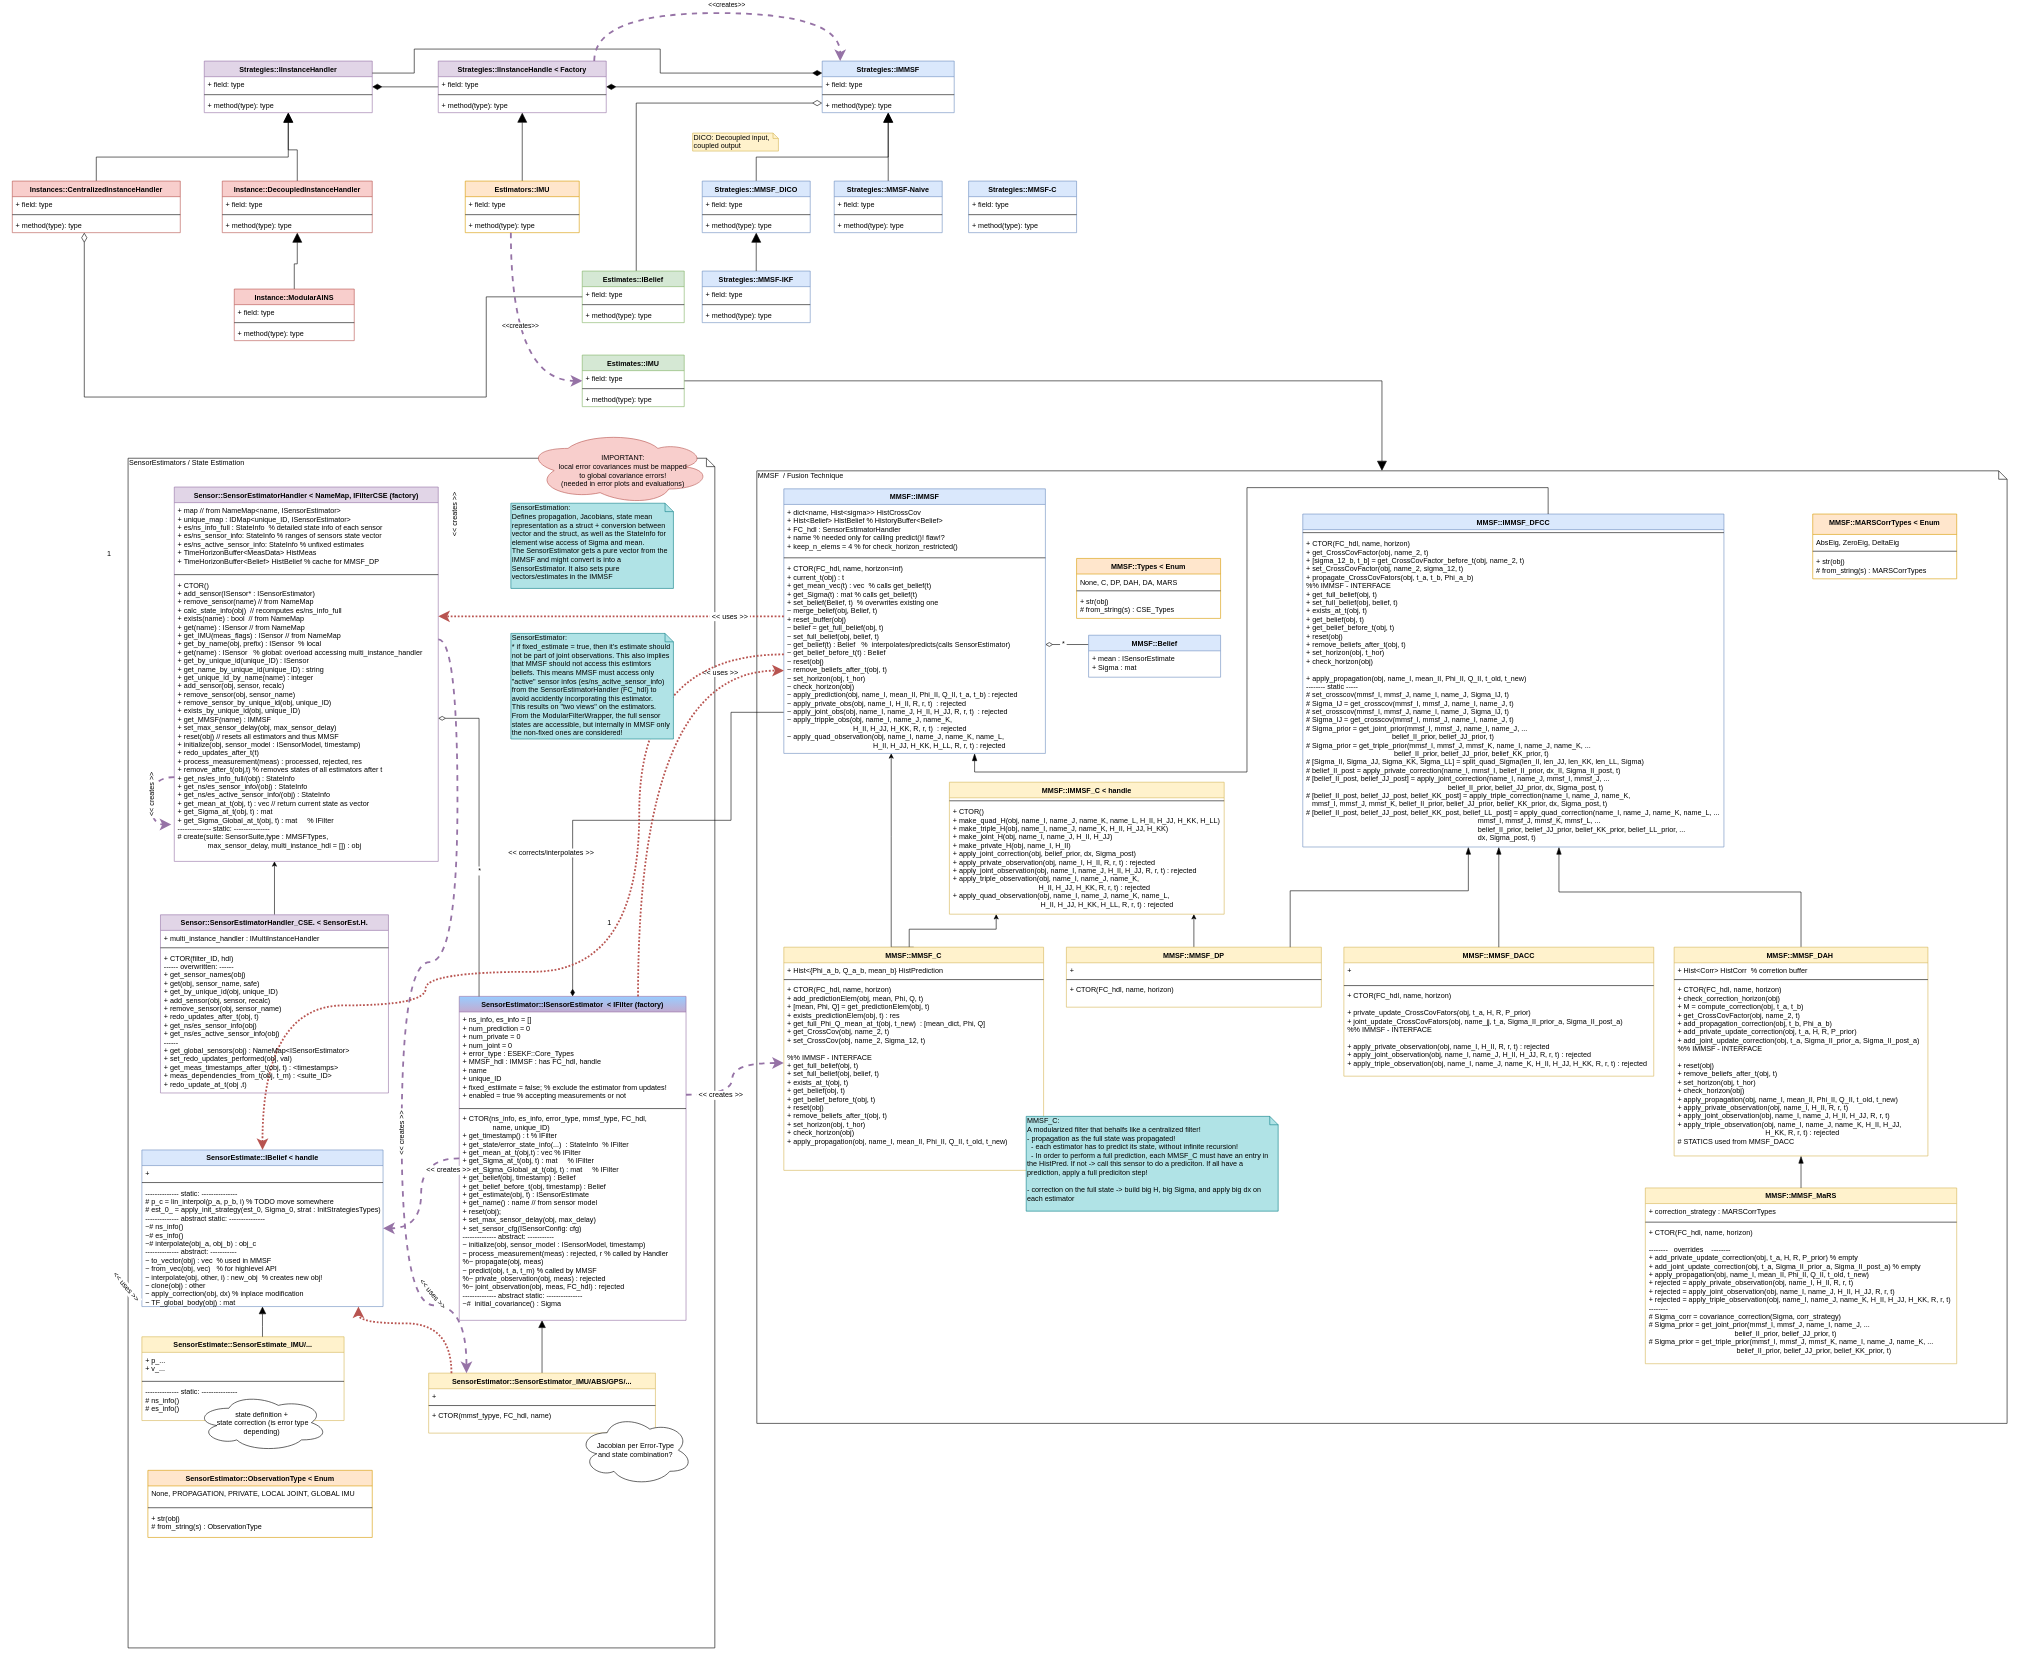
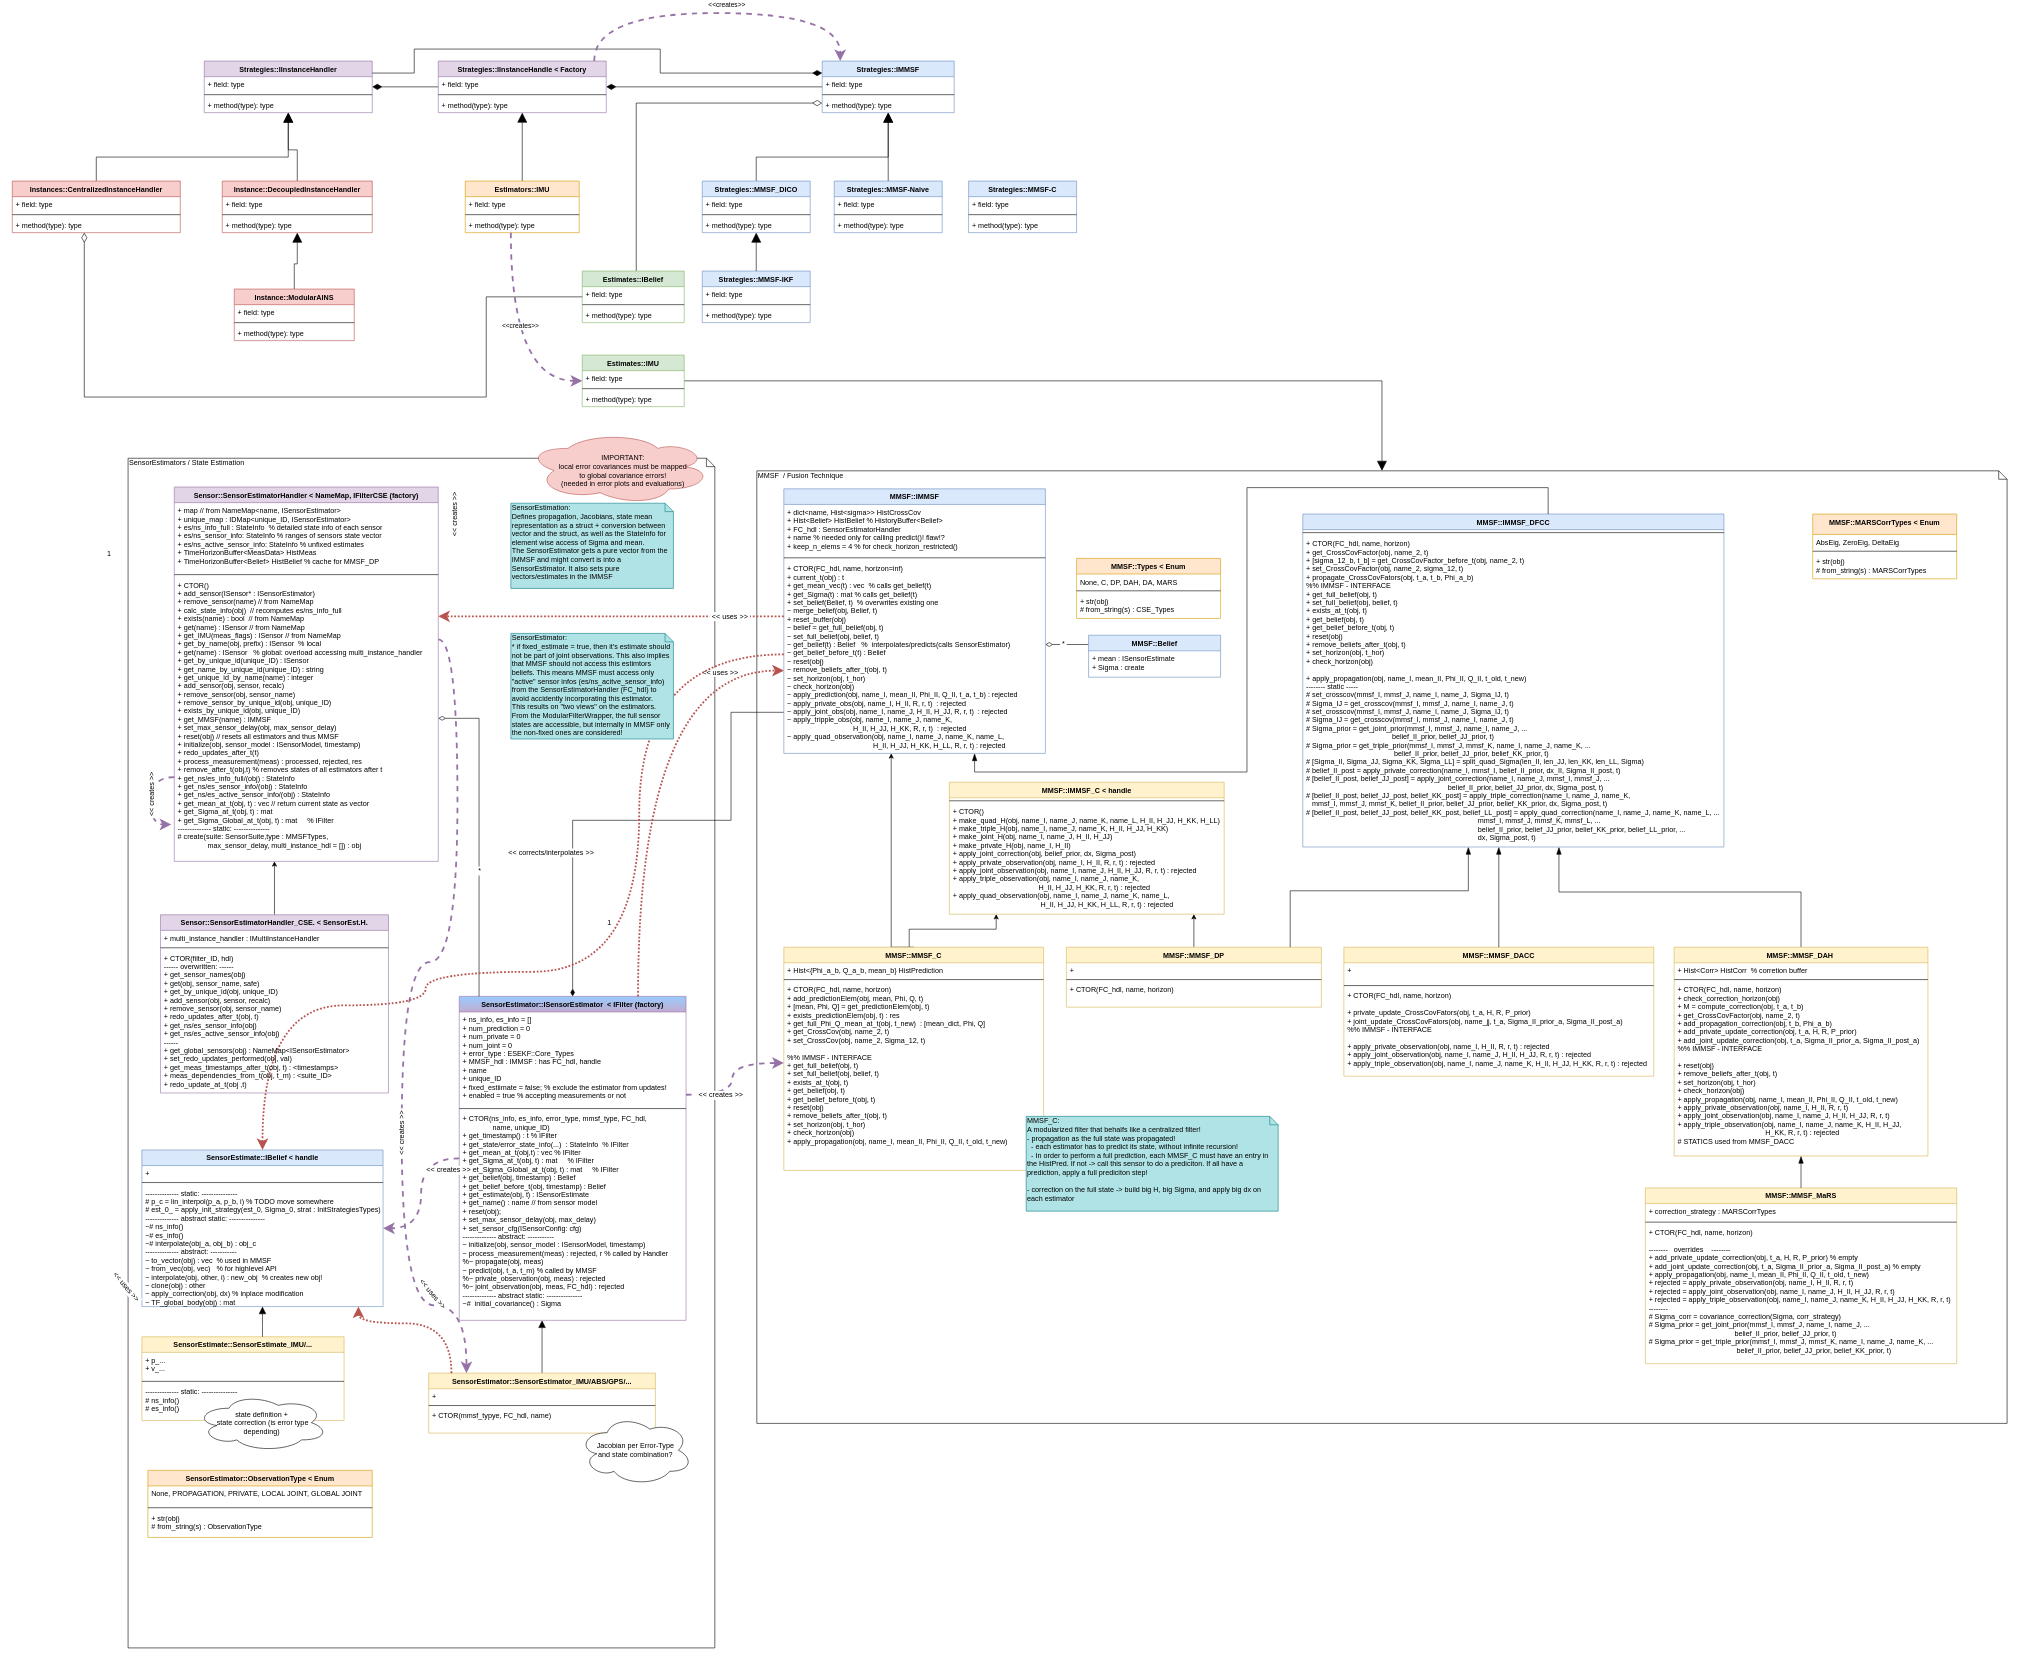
node "DICO: Decoupled input, coupled output": removed
node "+ mean : ISensorEstimate + Sigma : mat": label "+ mean : ISensorEstimate + Sigma : mat" -> "+ mean : ISensorEstimate + Sigma : create"
node "None, PROPAGATION, PRIVATE, LOCAL JOINT, GLOBAL IMU": label "None, PROPAGATION, PRIVATE, LOCAL JOINT, GLOBAL IMU" -> "None, PROPAGATION, PRIVATE, LOCAL JOINT, GLOBAL JOINT"
